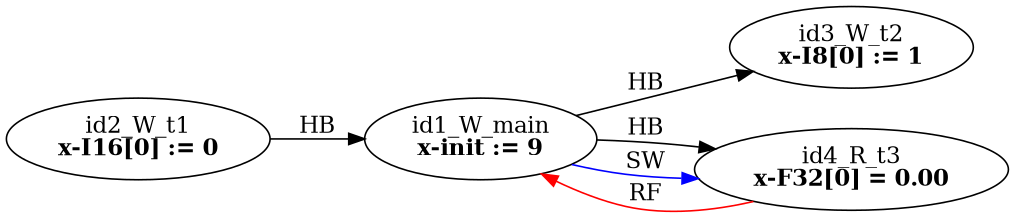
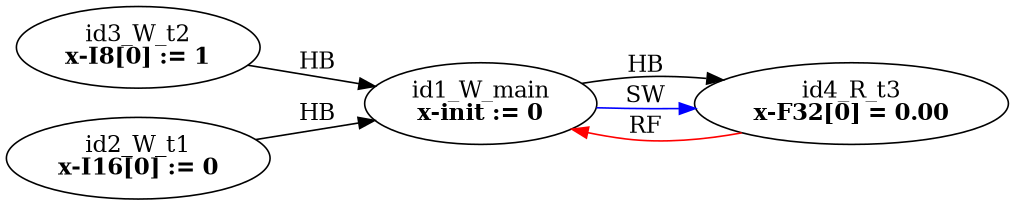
edge "id1_W_main" -> "id3_W_t2": reversed
node "id1_W_main": text "x-init := 9" -> "x-init := 0"
